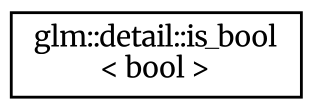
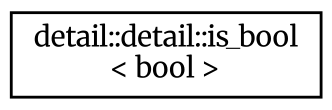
node "glm::detail::is_bool < bool >": label "glm::detail::is_bool < bool >" -> "detail::detail::is_bool < bool >"
